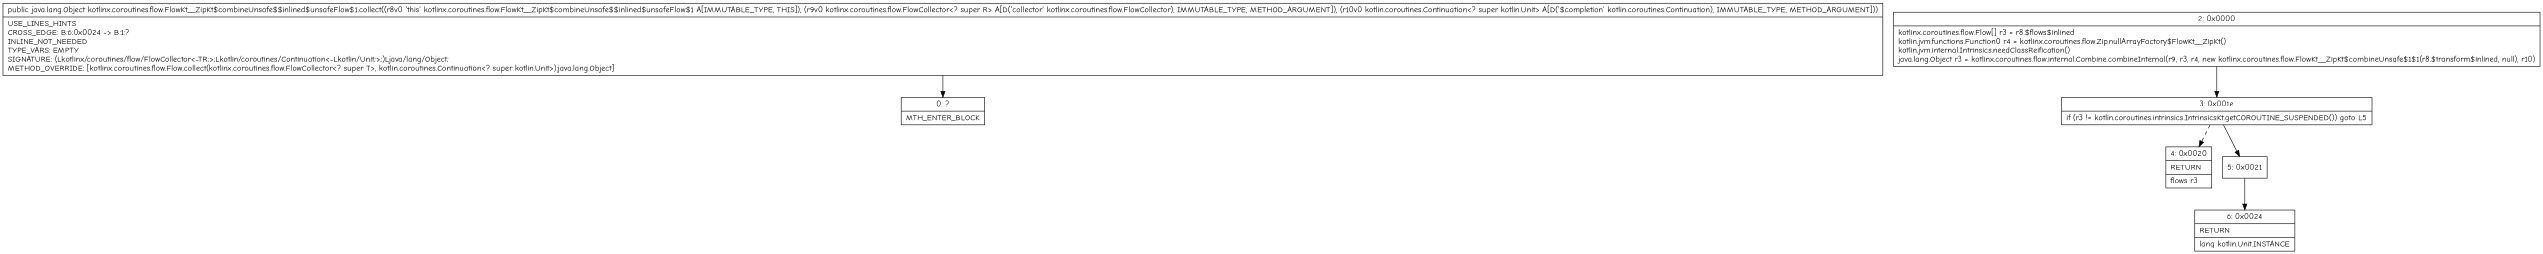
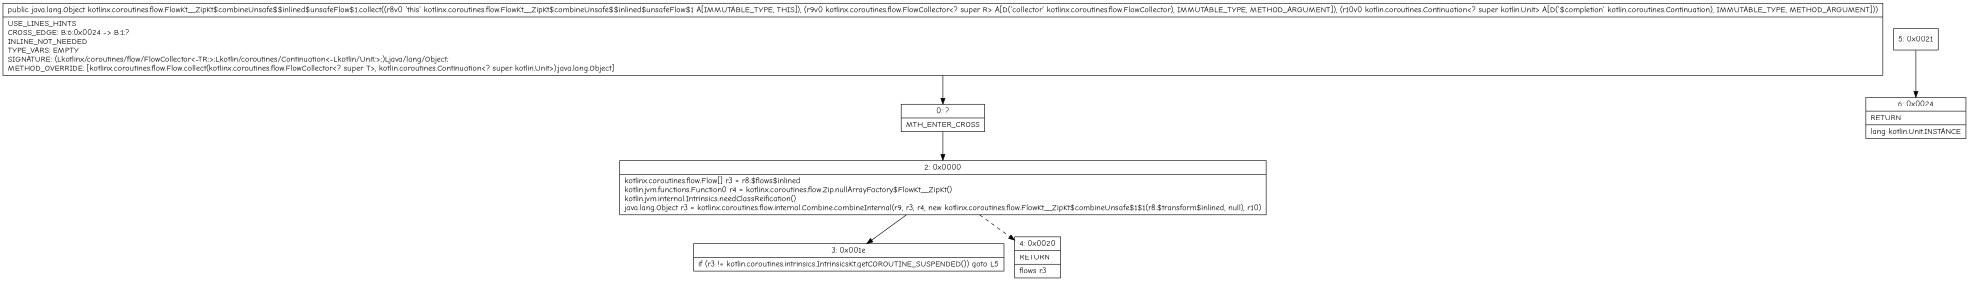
node "0: ?": text "MTH_ENTER_BLOCK" -> "MTH_ENTER_CROSS"
edge "3: 0x001e" -> "4: 0x0020": now "2: 0x0000" -> "4: 0x0020"
edge "3: 0x001e" -> "5: 0x0021": removed
edge "0: ?" -> "2: 0x0000": added
